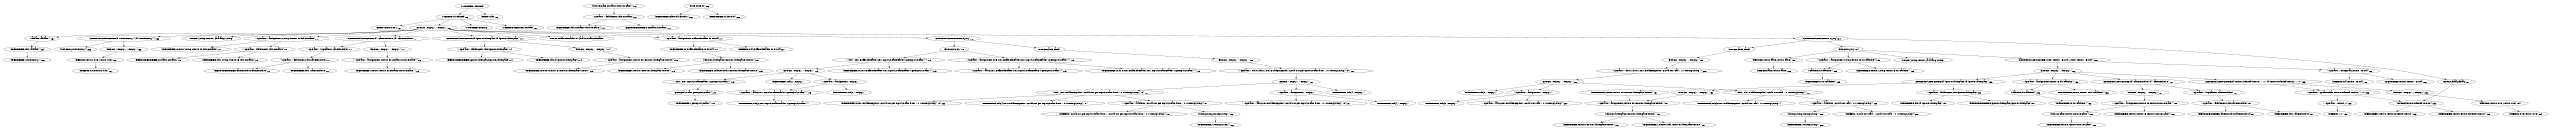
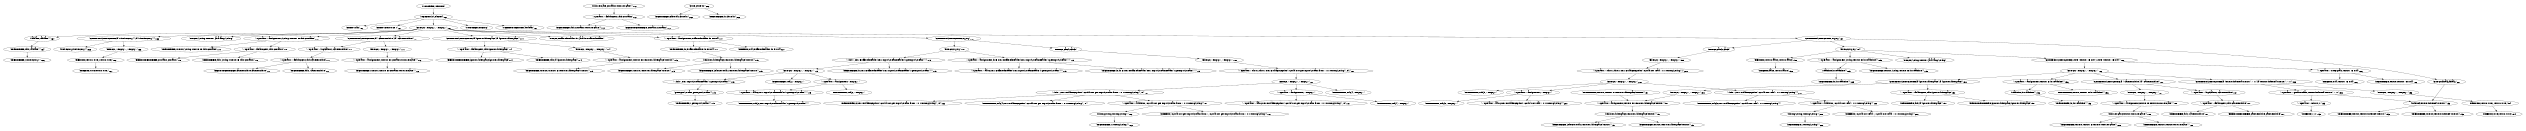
edge "(MODIFIER,VIRTUAL)" -> "(PARAM,this)": now "(METHOD,isSelected)" -> "(PARAM,this)"
edge "(<operator>.assignment,teststr = teststr.toLowerCase())" -> "(IDENTIFIER,teststr,teststr = teststr.toLowerCase())": now "(toLowerCase,teststr.toLowerCase())" -> "(IDENTIFIER,teststr,teststr = teststr.toLowerCase())"
